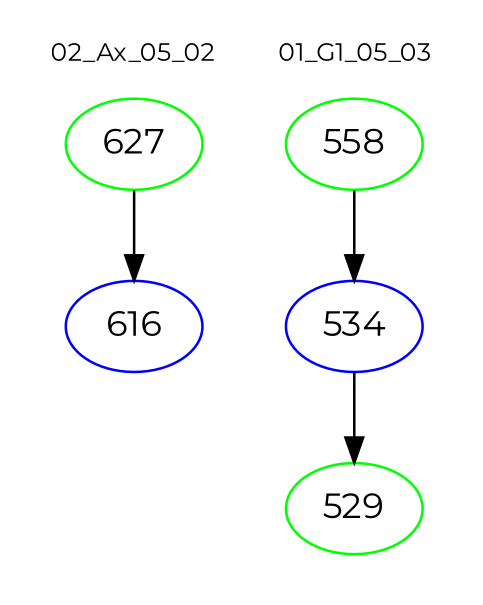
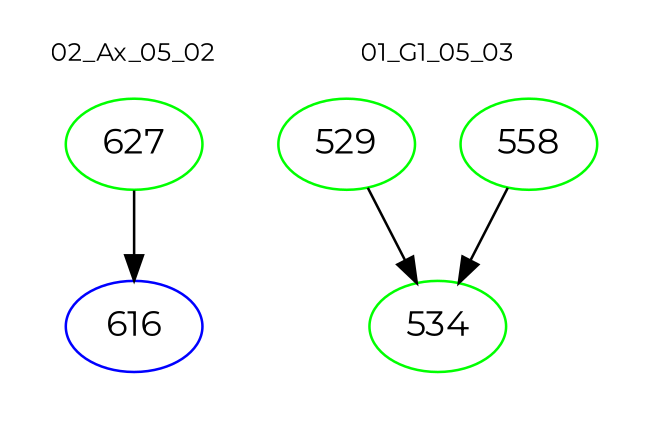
node "534": color blue -> green
edge "534" -> "529": reversed
